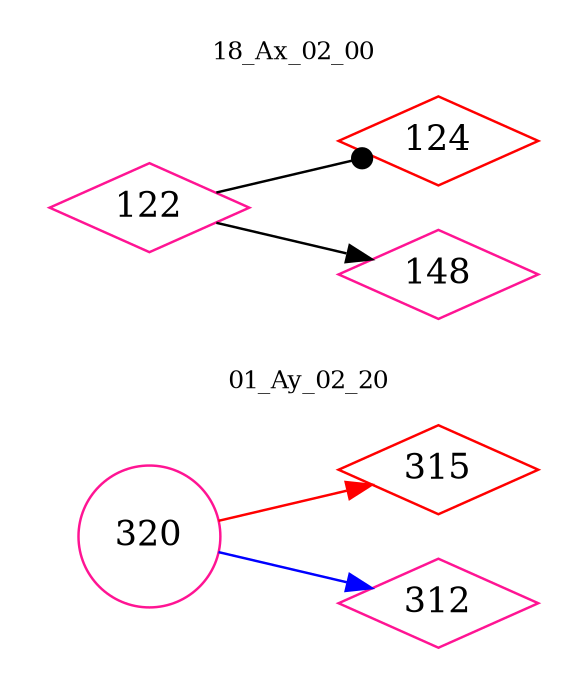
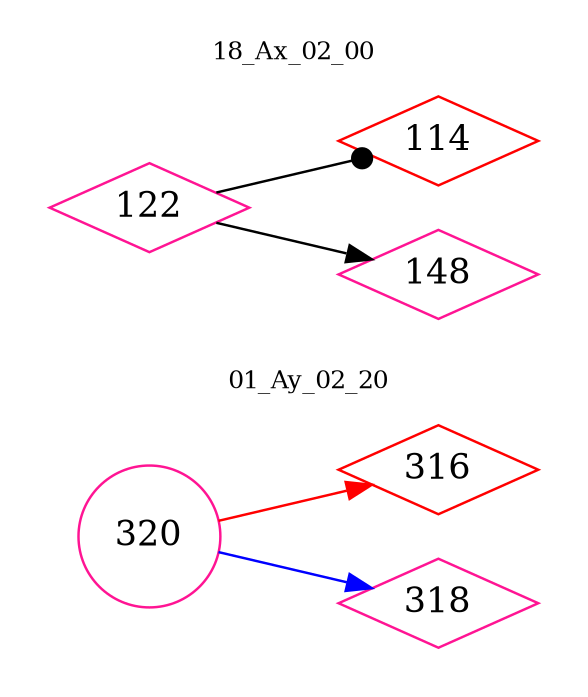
node "124": label "124" -> "114"
node "315": label "315" -> "316"
node "312": label "312" -> "318"
